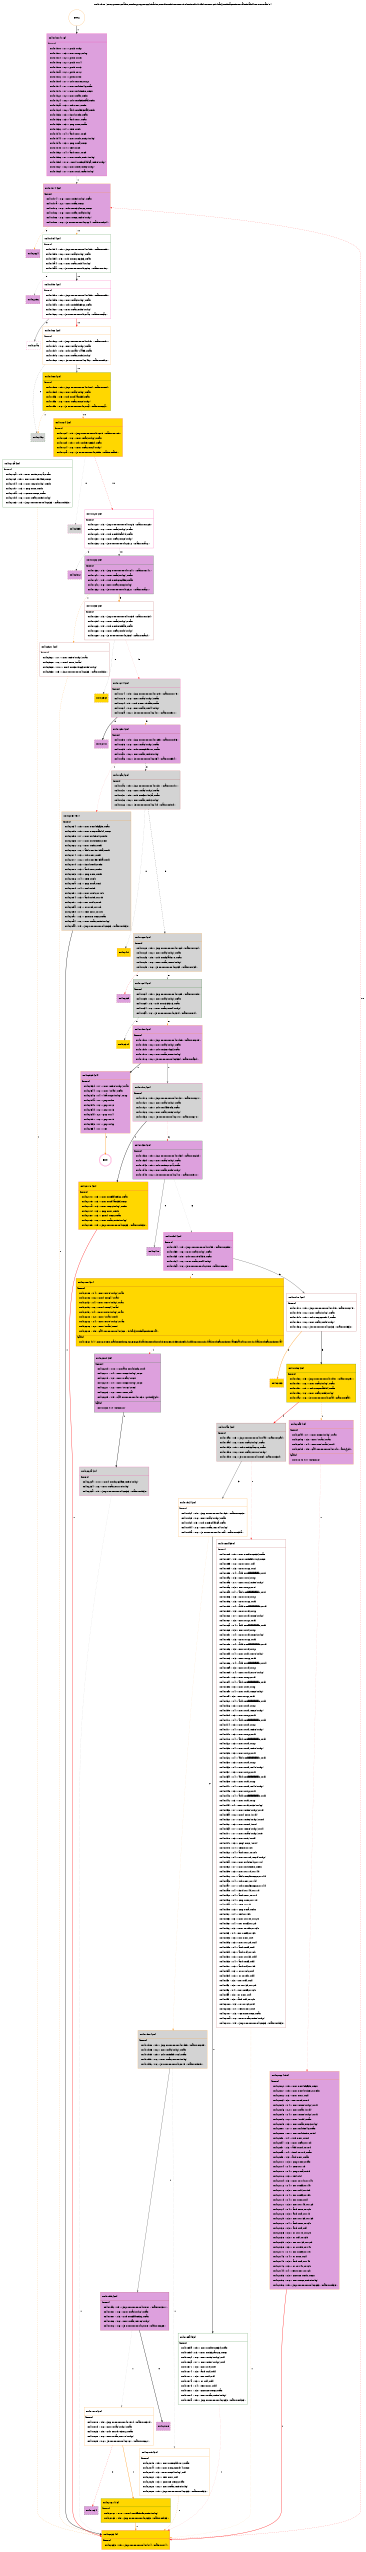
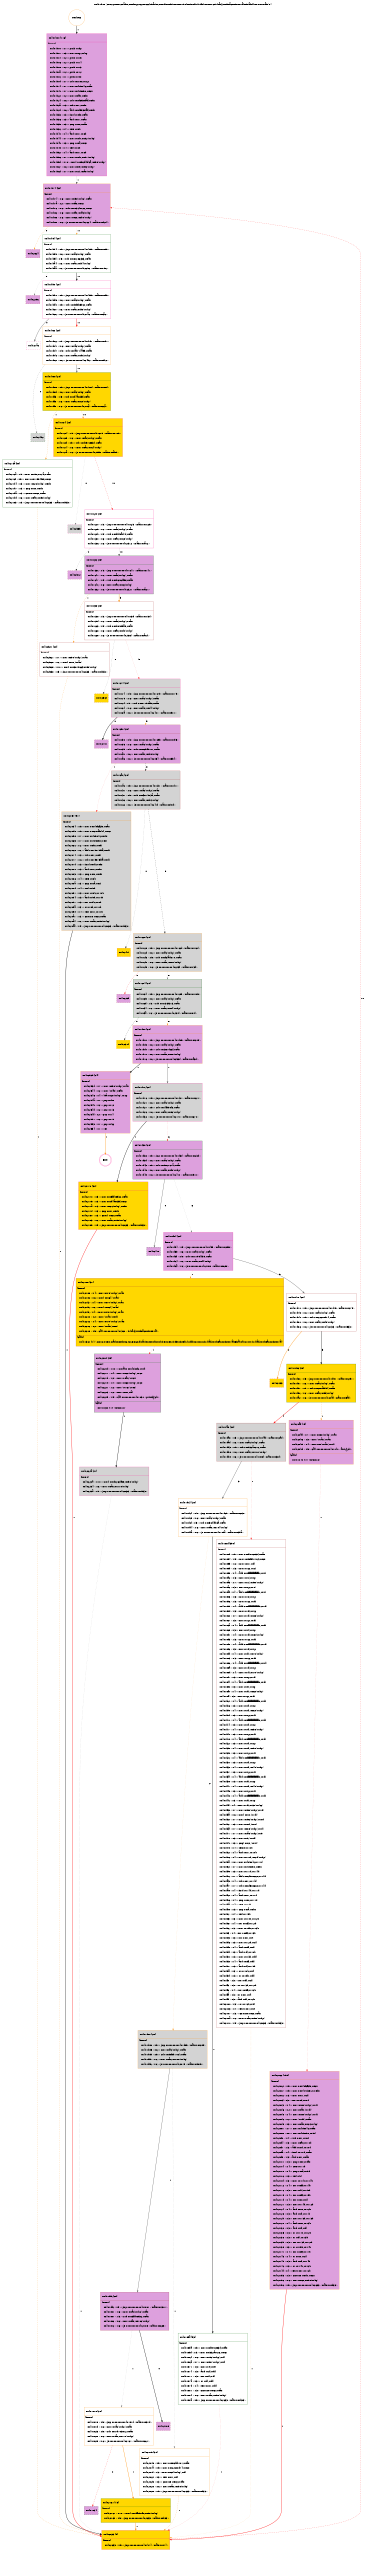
node "Entry": label "Entry" -> "Desktop"
edge "0x401be8 [28]" -> "0x4024b2": now "0x401be8 [28]" -> "0x4021ca [30]"
